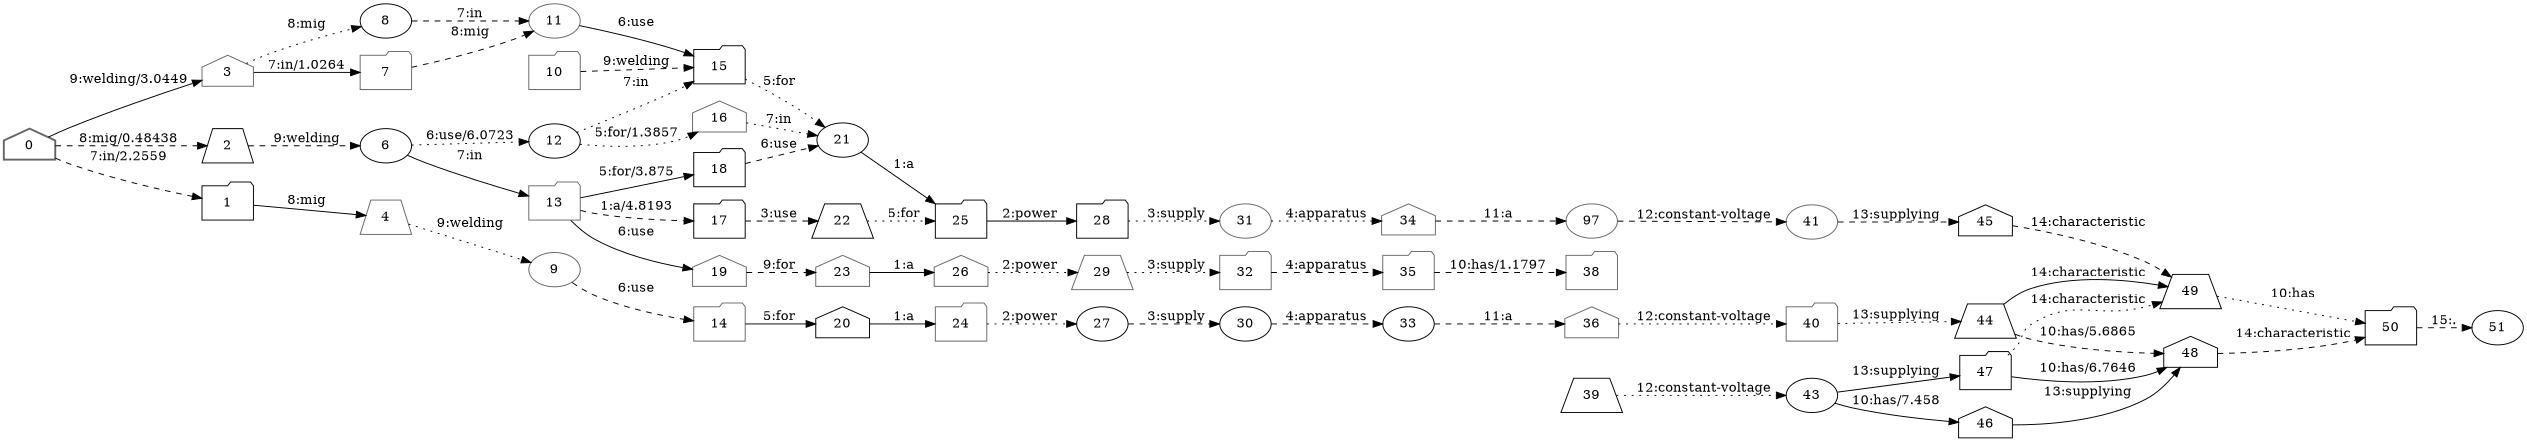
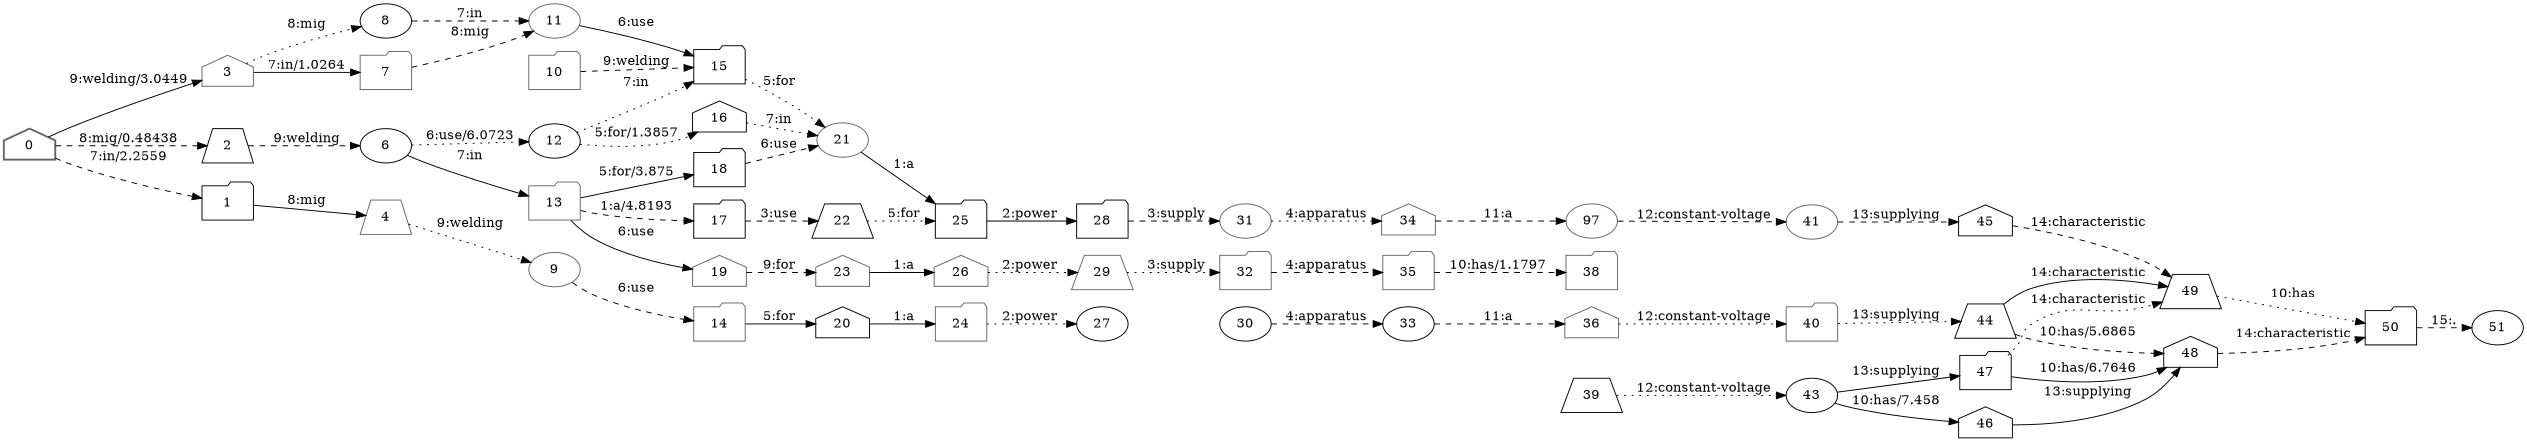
node "16": color gray40 -> black
node "21": color black -> gray40
edge "28" -> "31": style dotted -> dashed
edge "27" -> "30": removed, label "3:supply"
